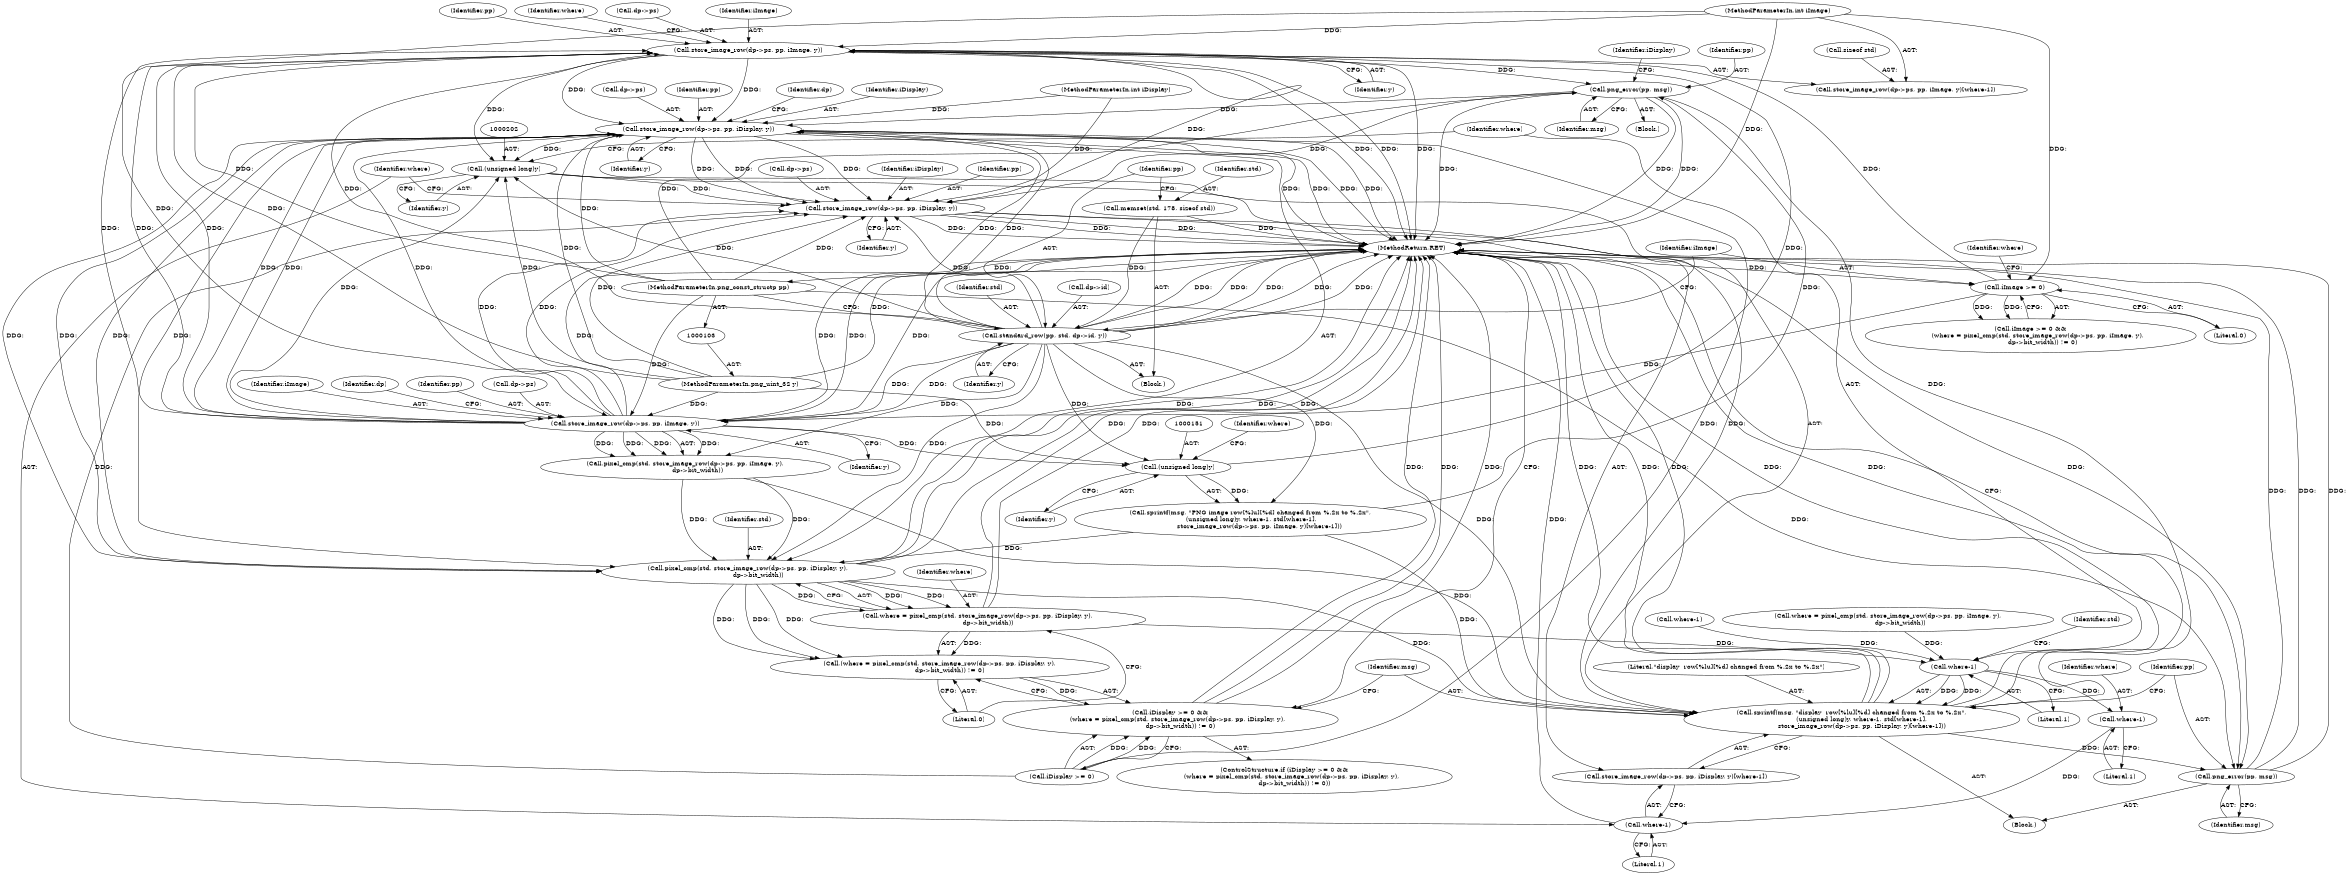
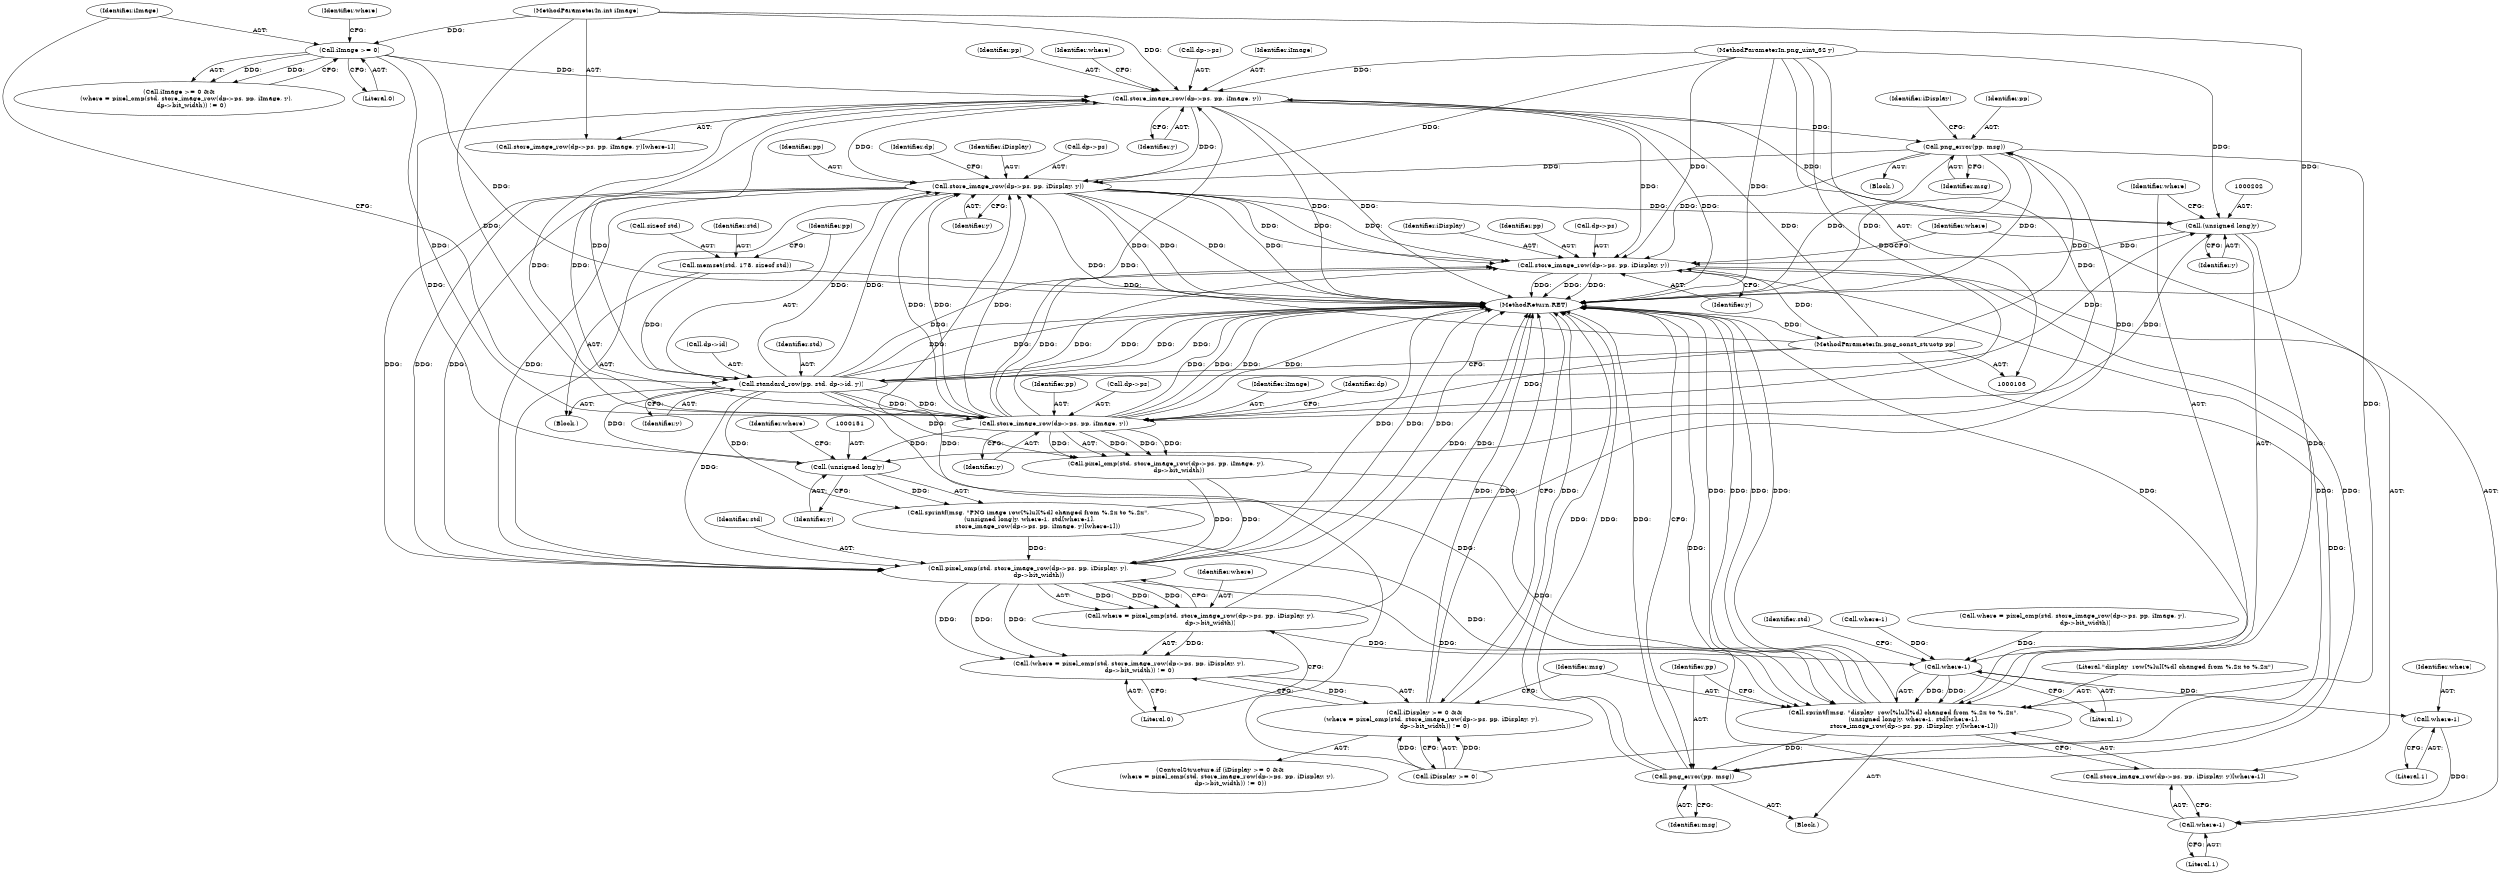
edge "(Call,sizeof std)" -> "(Call,store_image_row(dp->ps, pp, iImage, y)[where-1])": now "(Call,sizeof std)" -> "(Call,memset(std, 178, sizeof std))"
node "(MethodParameterIn,int iDisplay)": removed
edge "(MethodReturn,RET)" -> "(Call,iImage >= 0)": reversed
edge "1000103" -> "(MethodParameterIn,png_uint_32 y)": reversed
